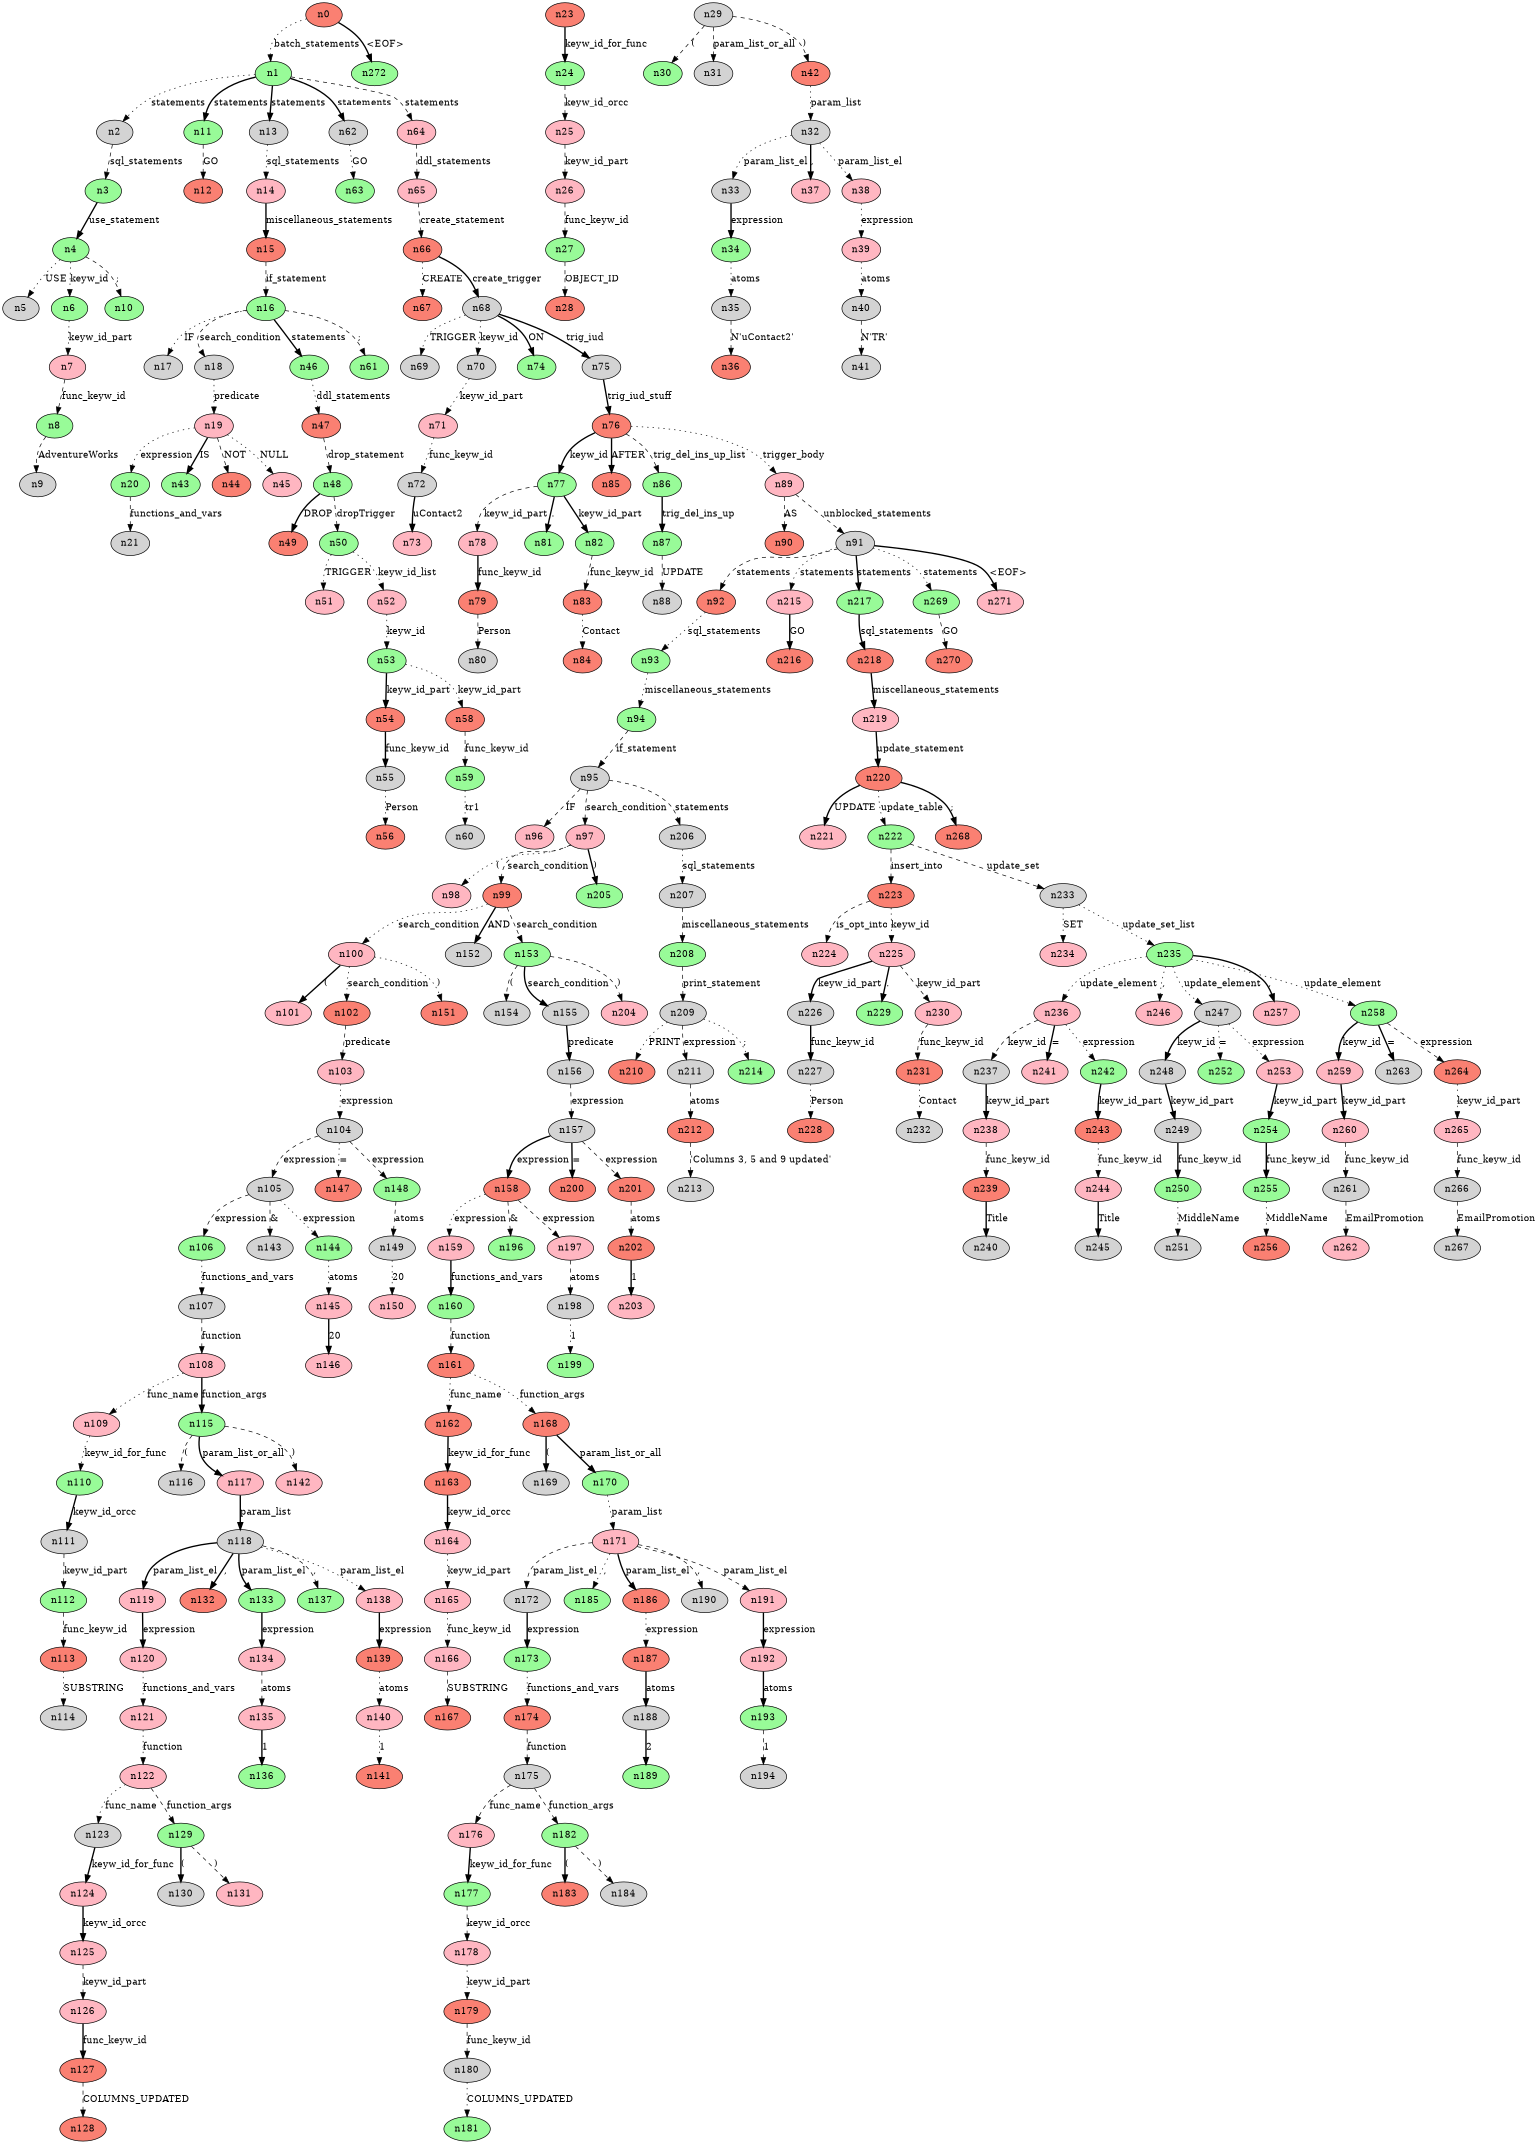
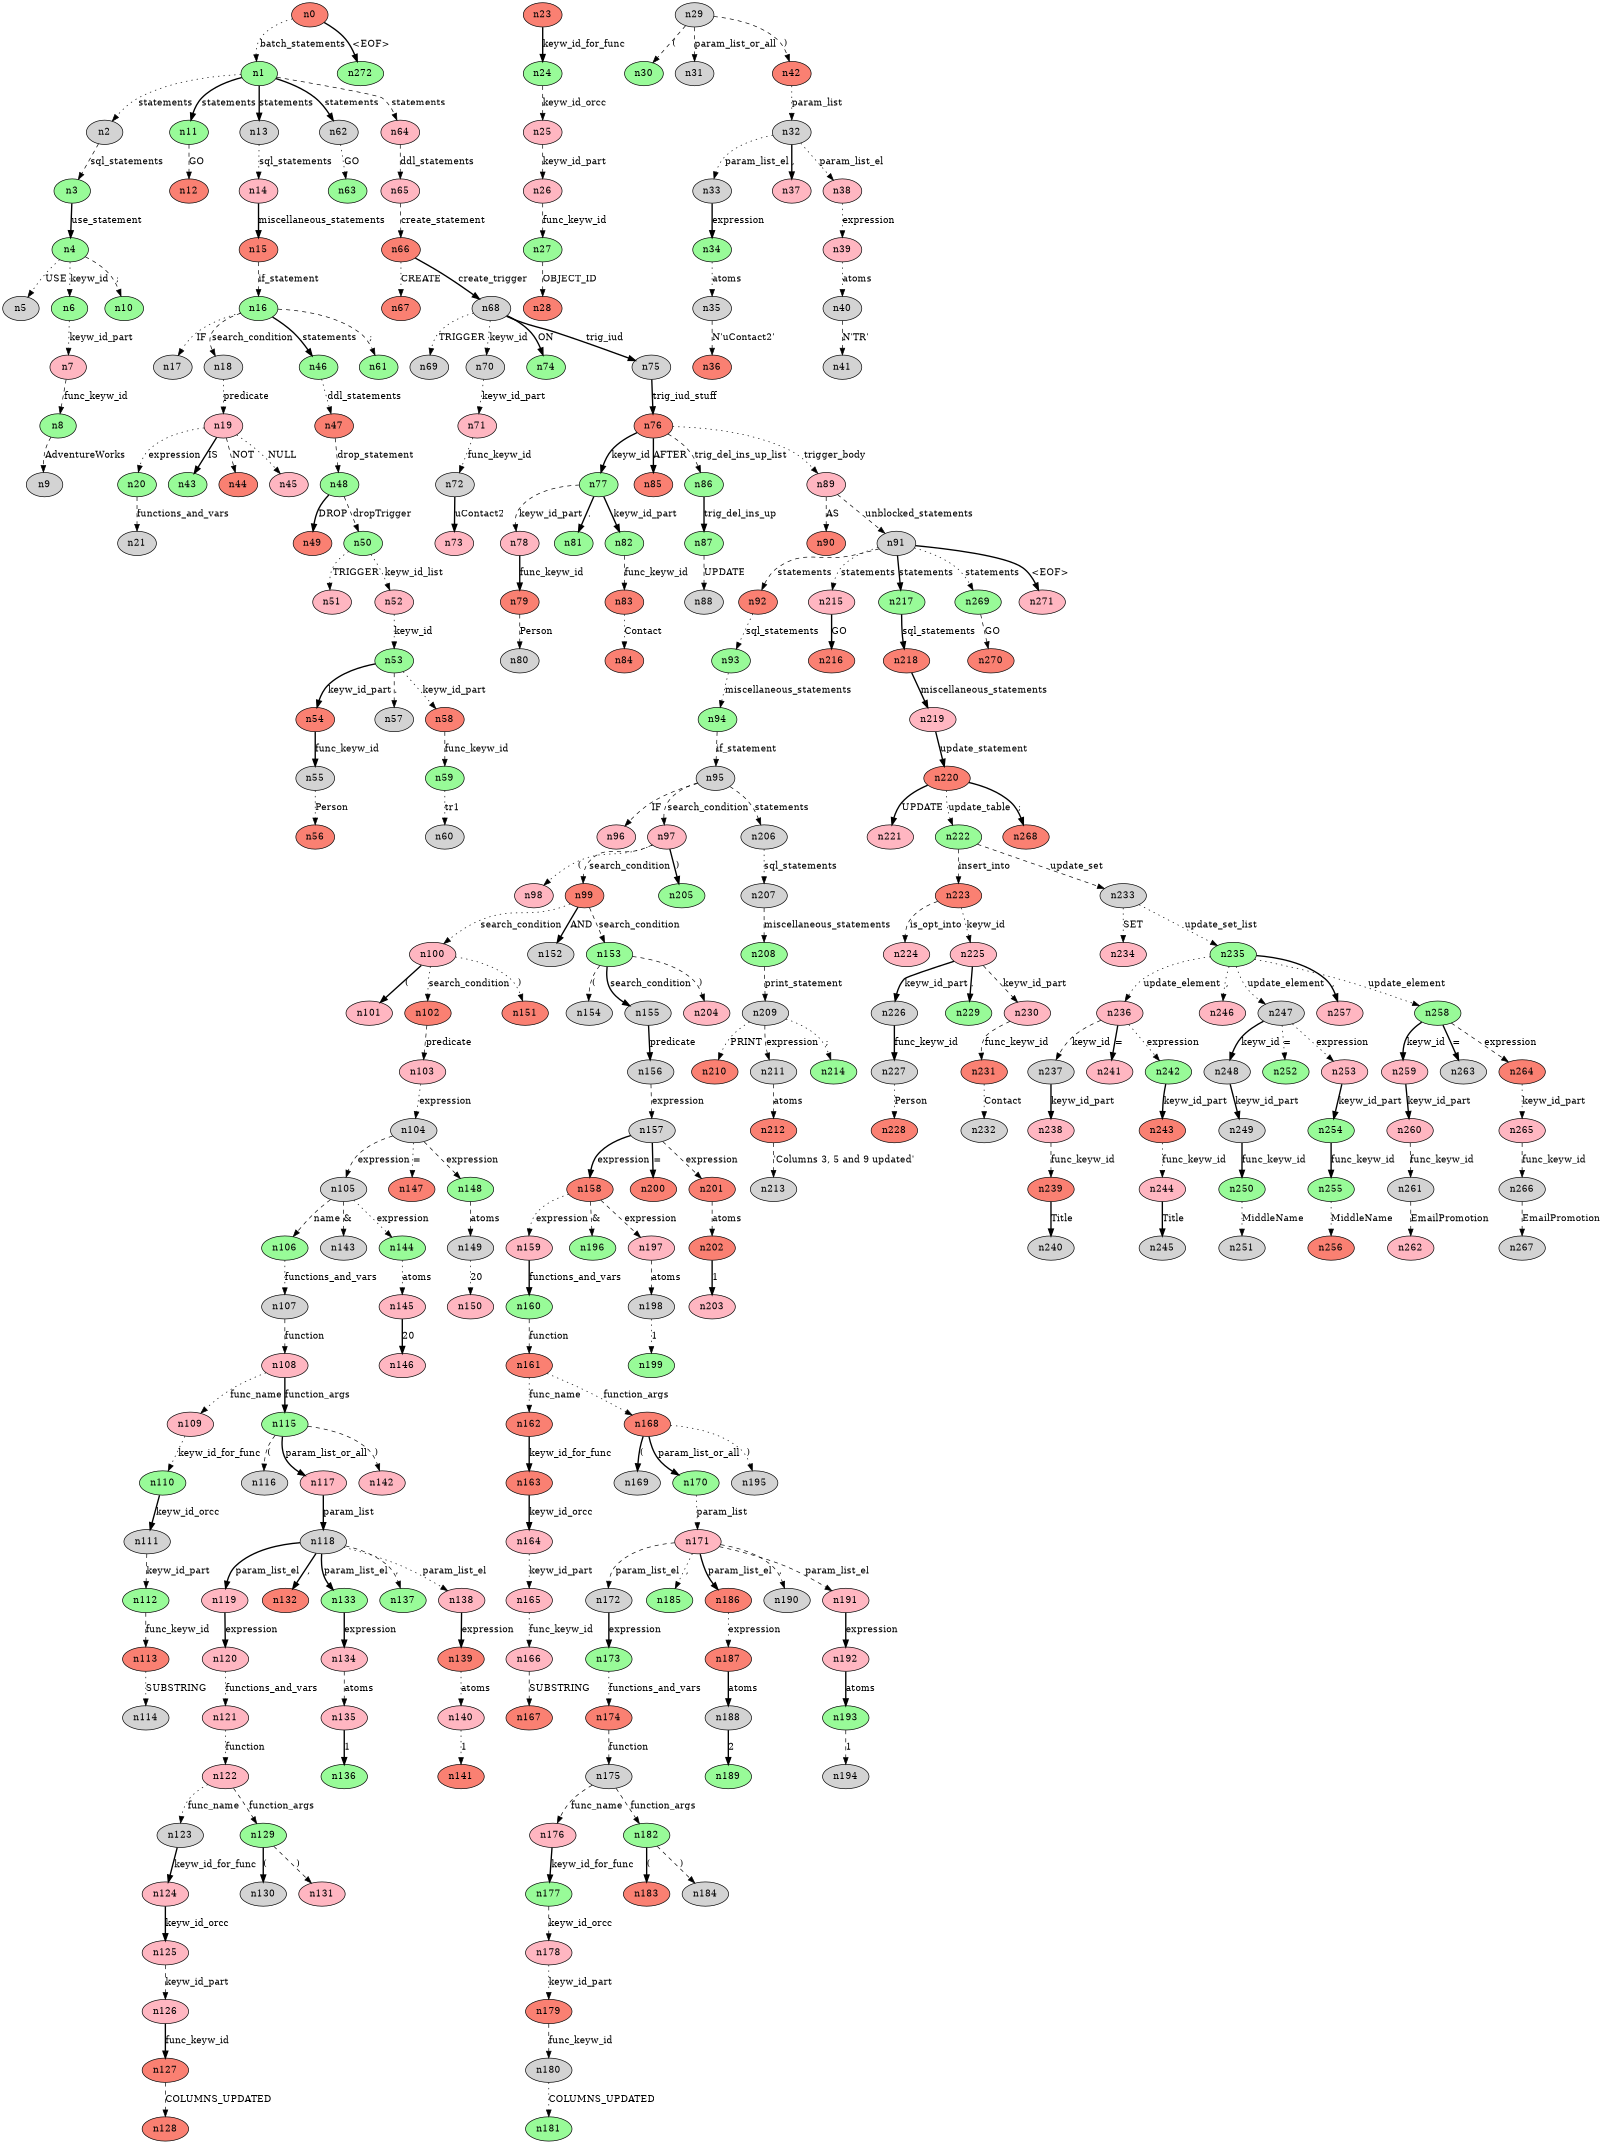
node "n57": added
edge "n105" -> "n106": label "expression" -> "name"
node "n195": added
